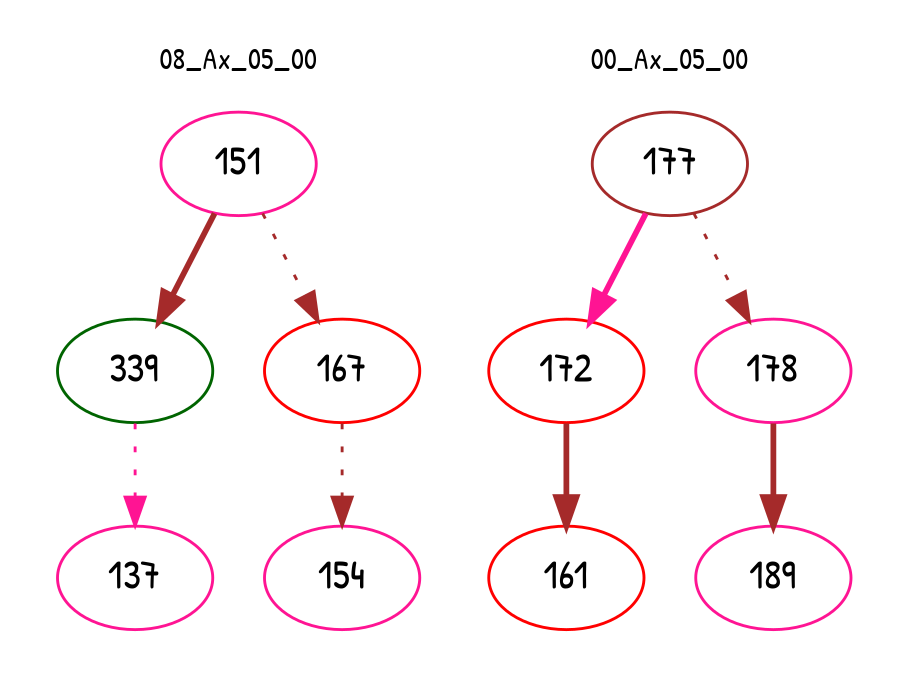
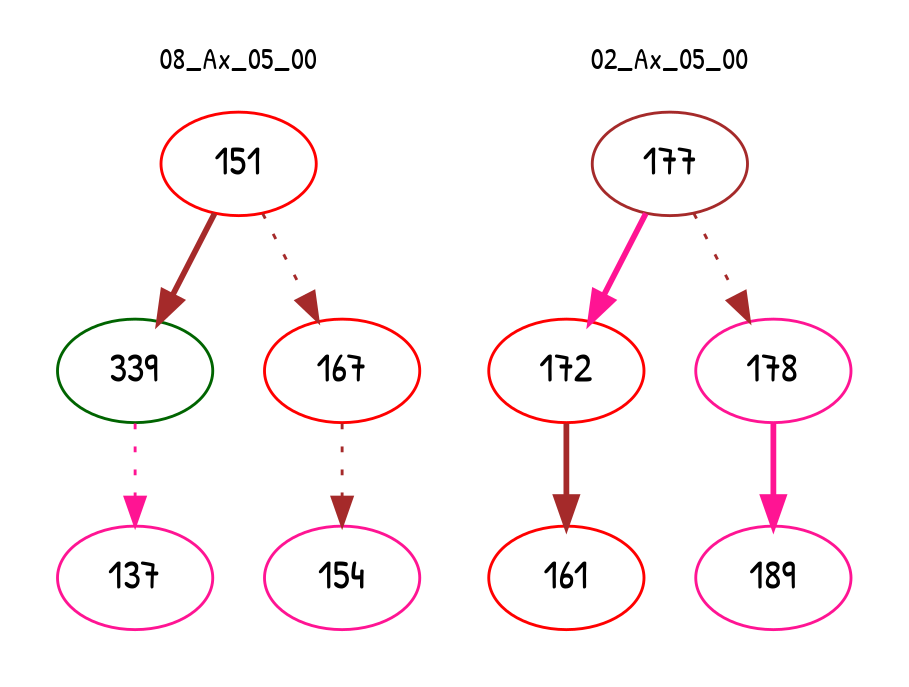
cluster "00_Ax_05_00": label "00_Ax_05_00" -> "02_Ax_05_00"
node "151": color deeppink -> red
edge "178" -> "189": color brown -> deeppink
